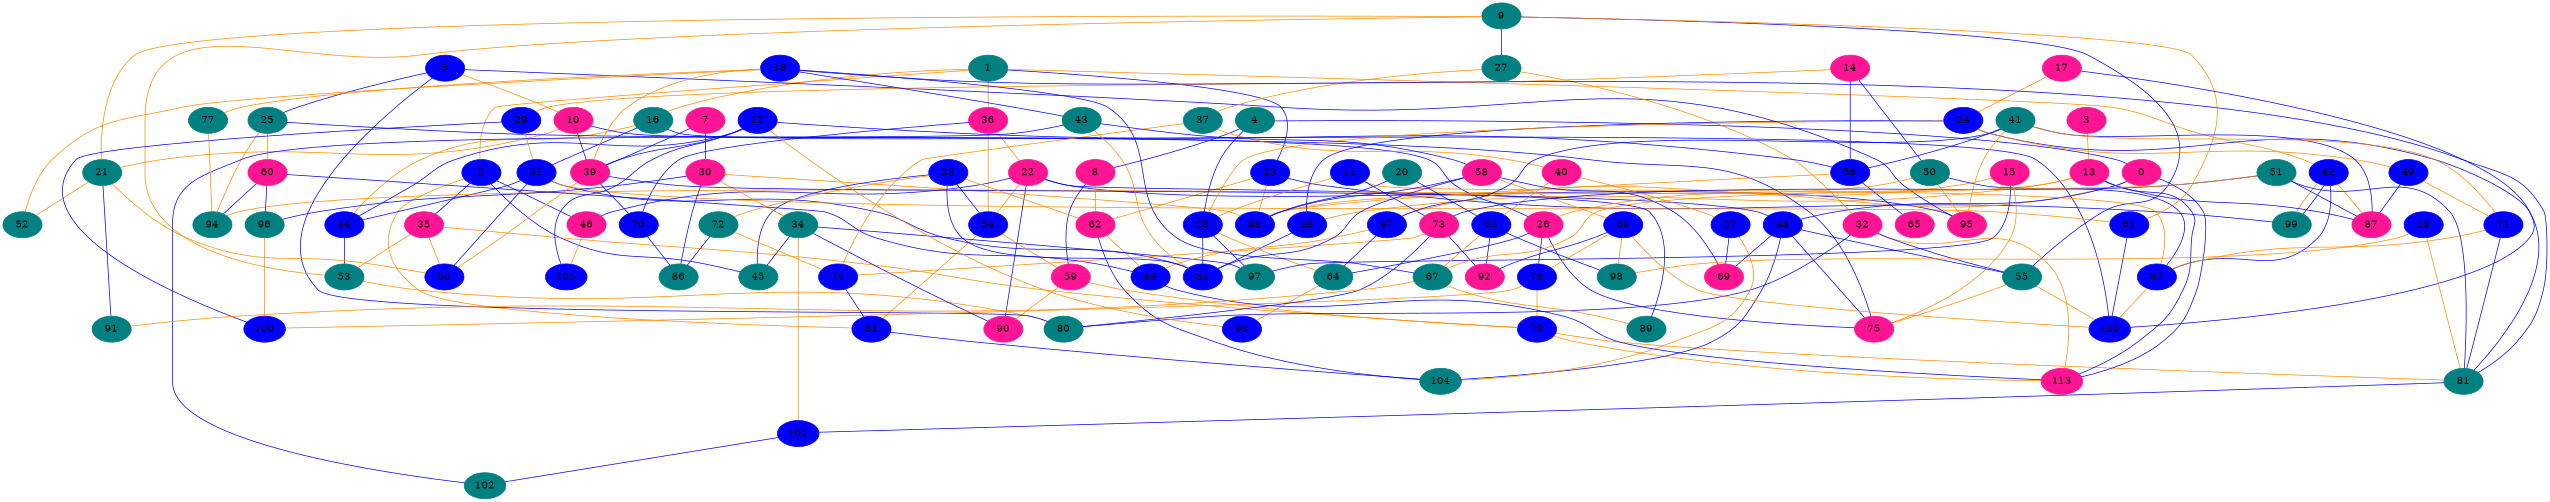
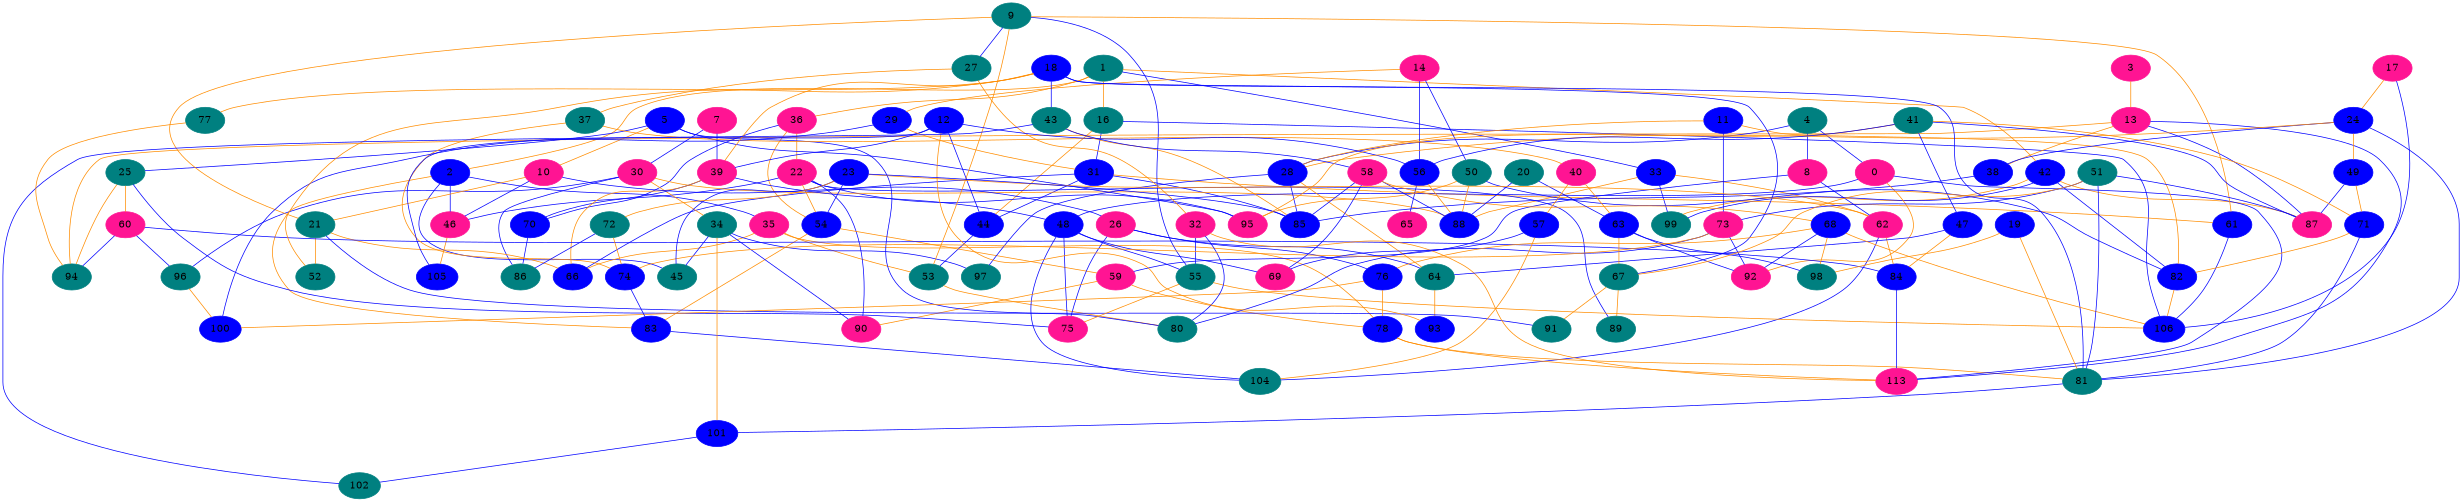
edge "10" -- "39": now "10" -- "46"
node "15": removed
edge "8" -- "62": color darkorange -> blue
edge "0" -- "26": now "0" -- "92"
